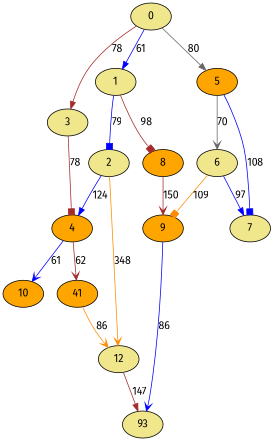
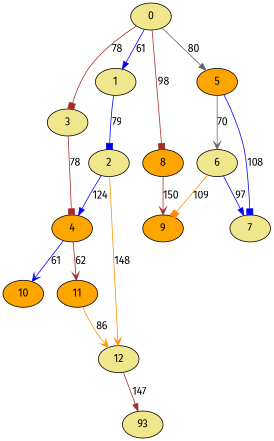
edge "0" -> "3": arrowhead normal -> box
edge "1" -> "8": now "0" -> "8"
edge "2" -> "12": label "348" -> "148"
node "41": label "41" -> "11"
edge "9" -> "93": removed, label "86"
